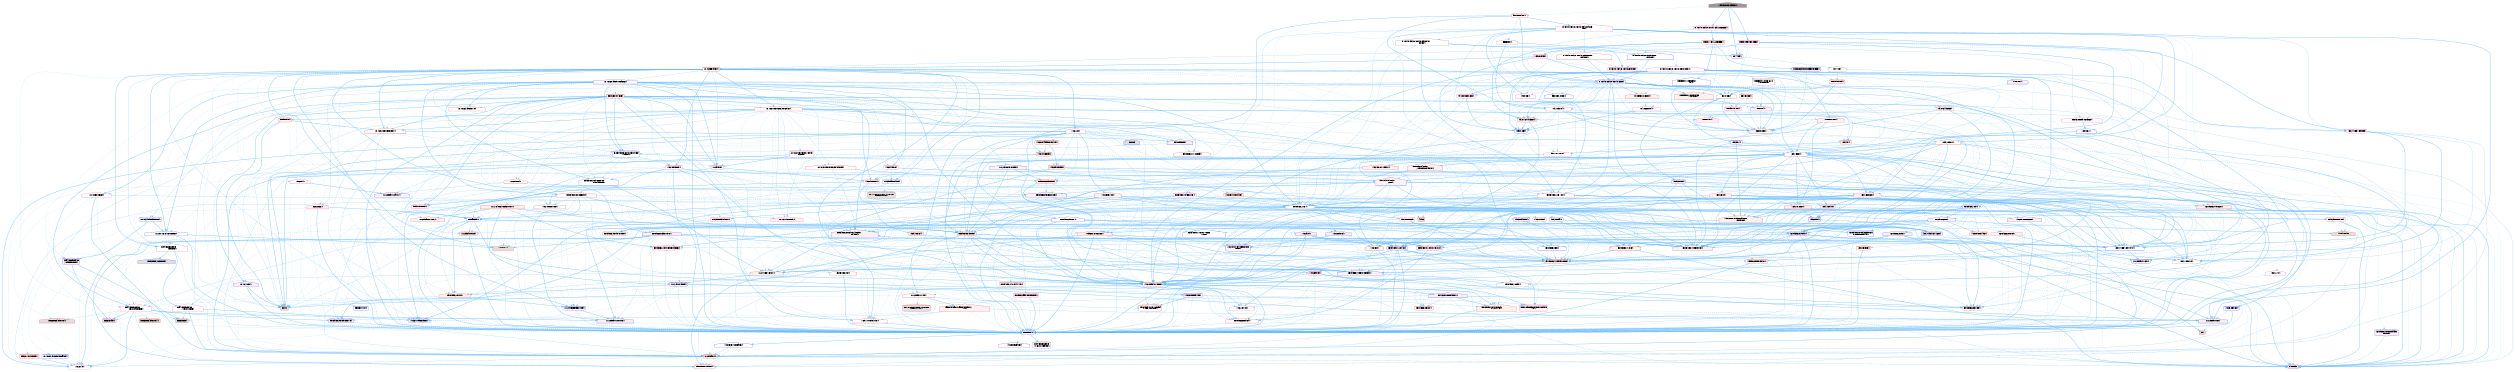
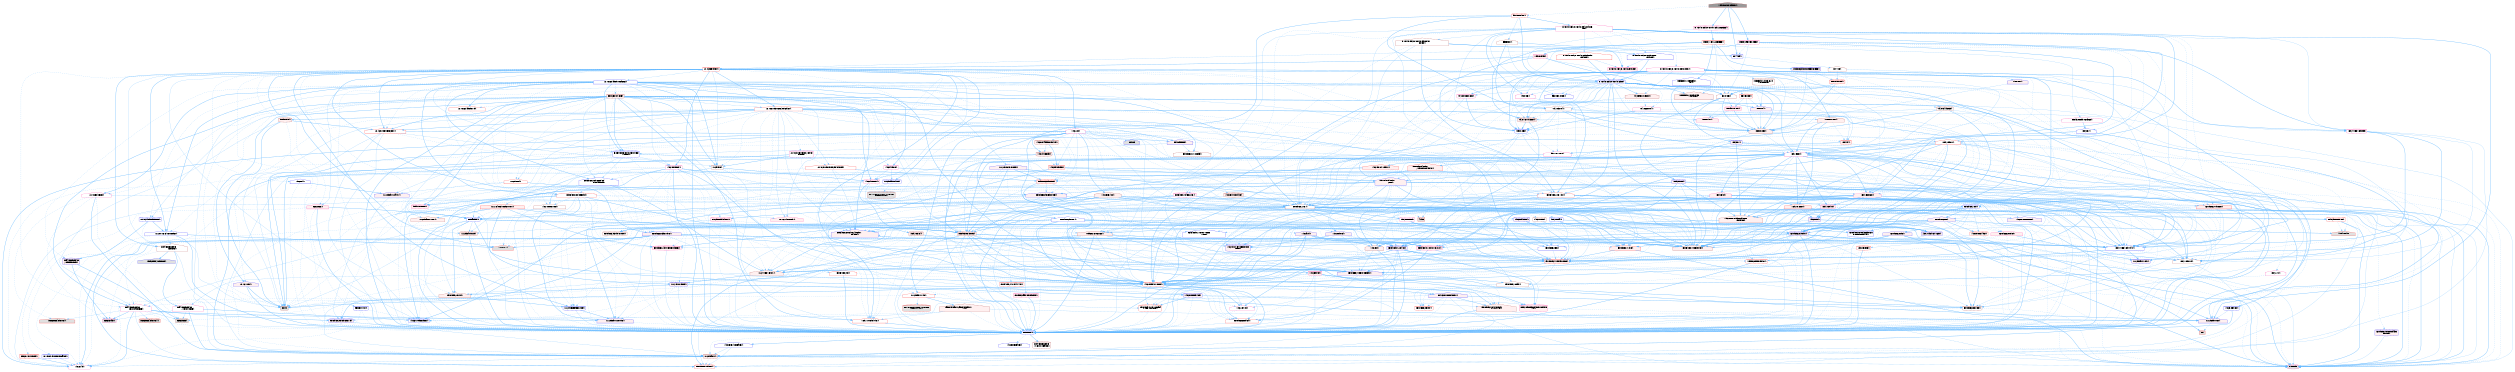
node "Misc/Fork.h": color deeppink -> blue
